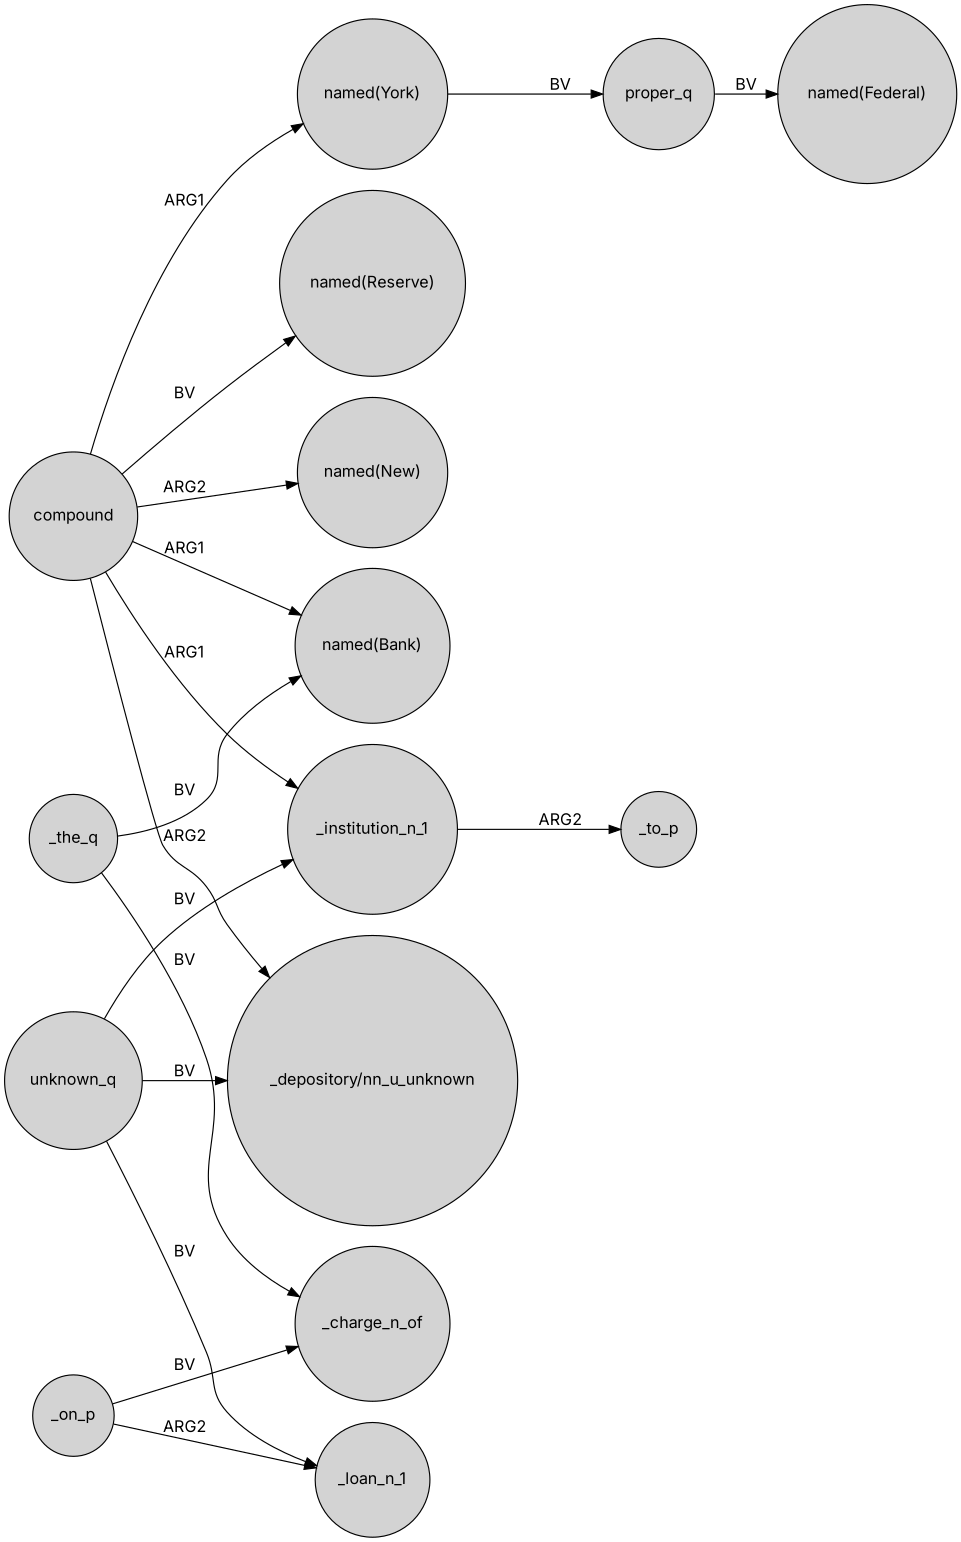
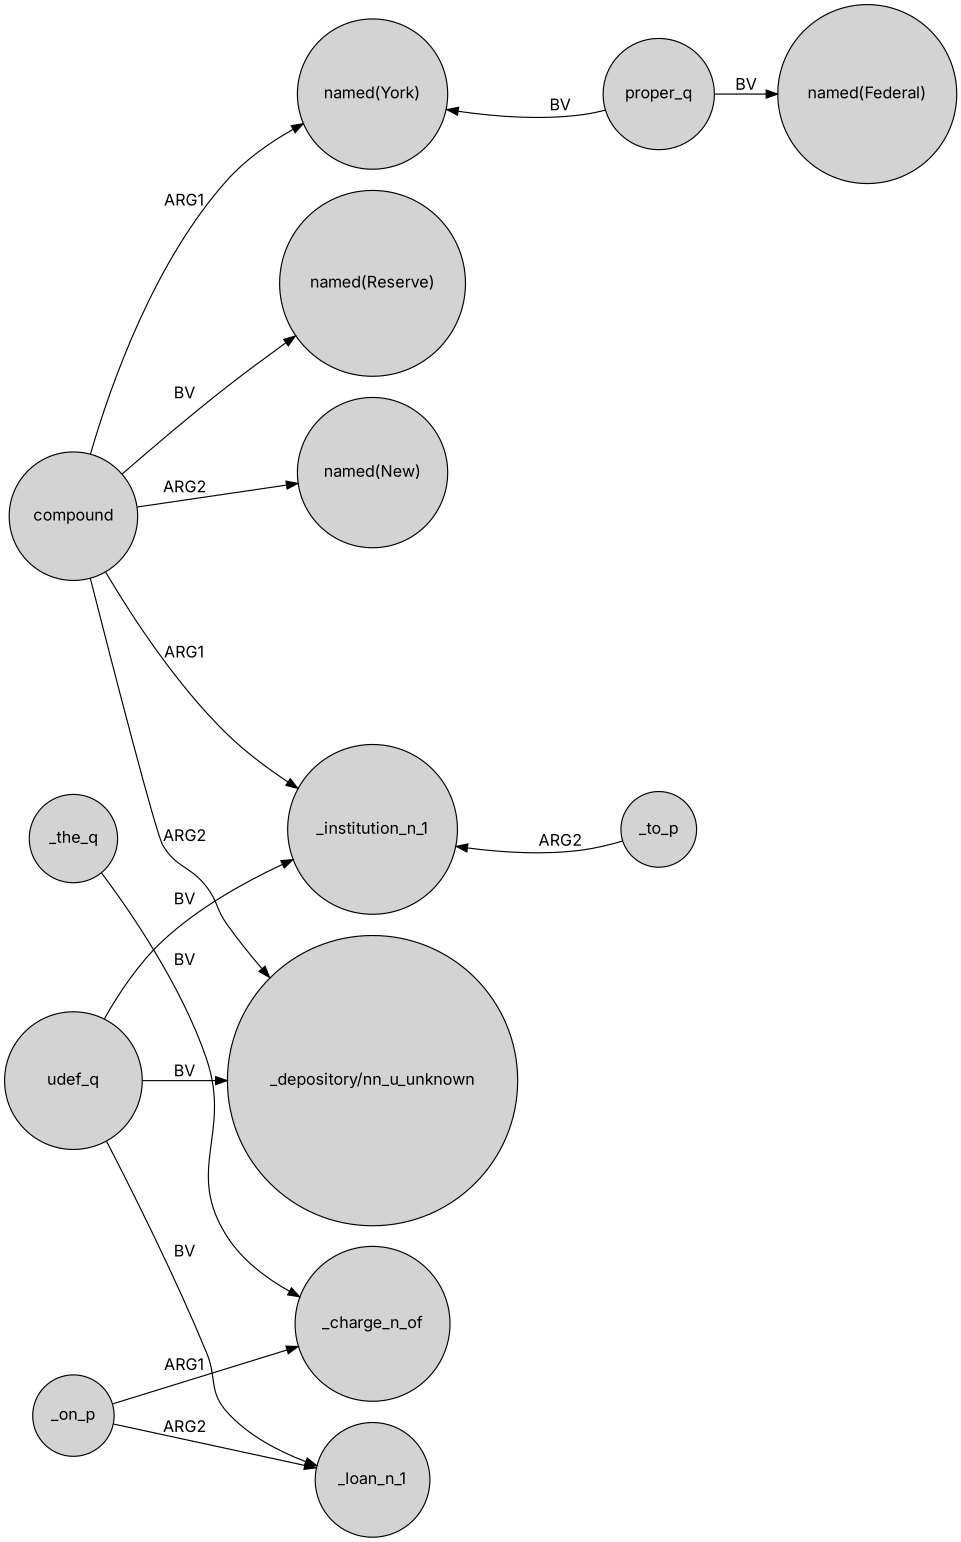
edge "named(York)" -> "proper_q": reversed
node "named(Bank)": removed
edge "_institution_n_1" -> "_to_p": reversed
node "unknown_q": label "unknown_q" -> "udef_q"
edge "_on_p" -> "_charge_n_of": label "BV" -> "ARG1"
